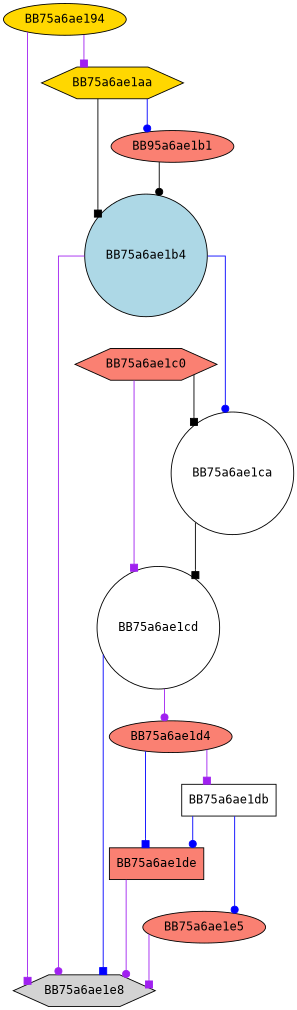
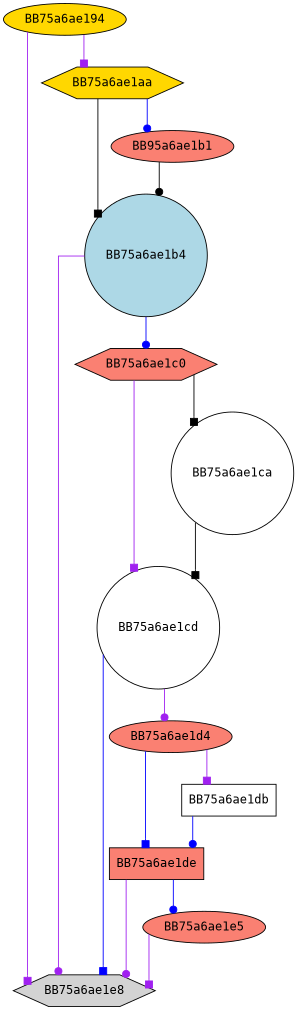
edge "BB75a6ae1b4" -> "BB75a6ae1ca": now "BB75a6ae1b4" -> "BB75a6ae1c0"
edge "BB75a6ae1db" -> "BB75a6ae1e5": now "BB75a6ae1de" -> "BB75a6ae1e5"
